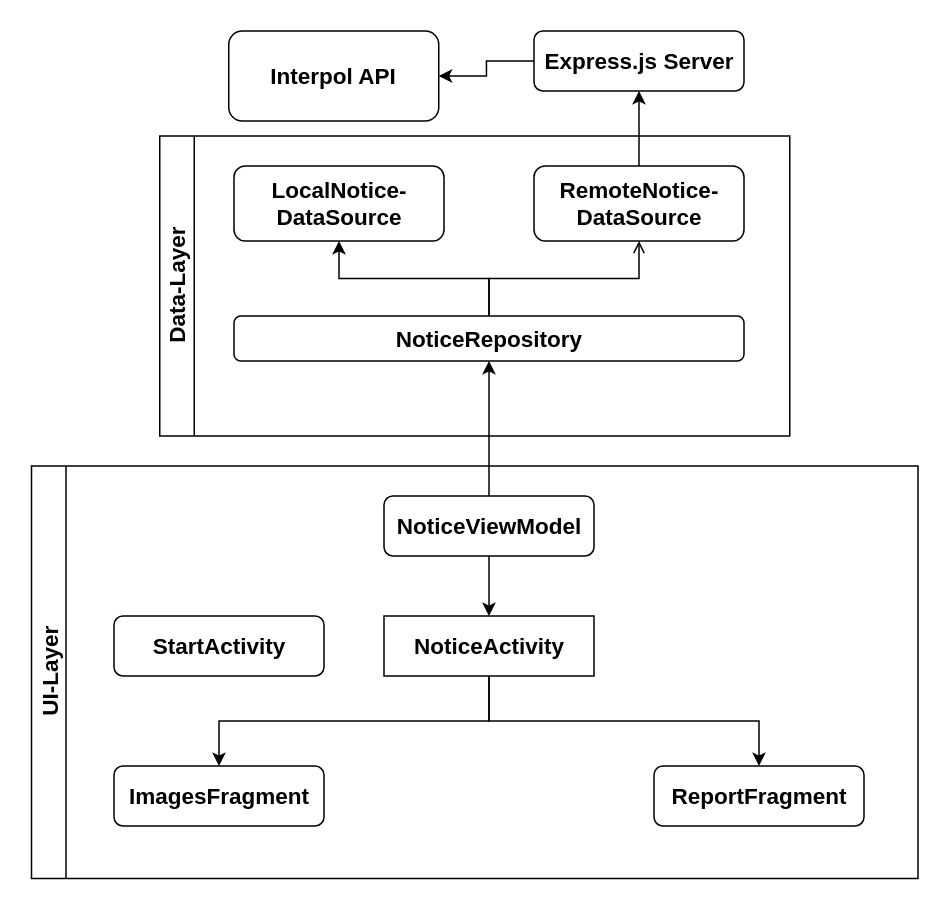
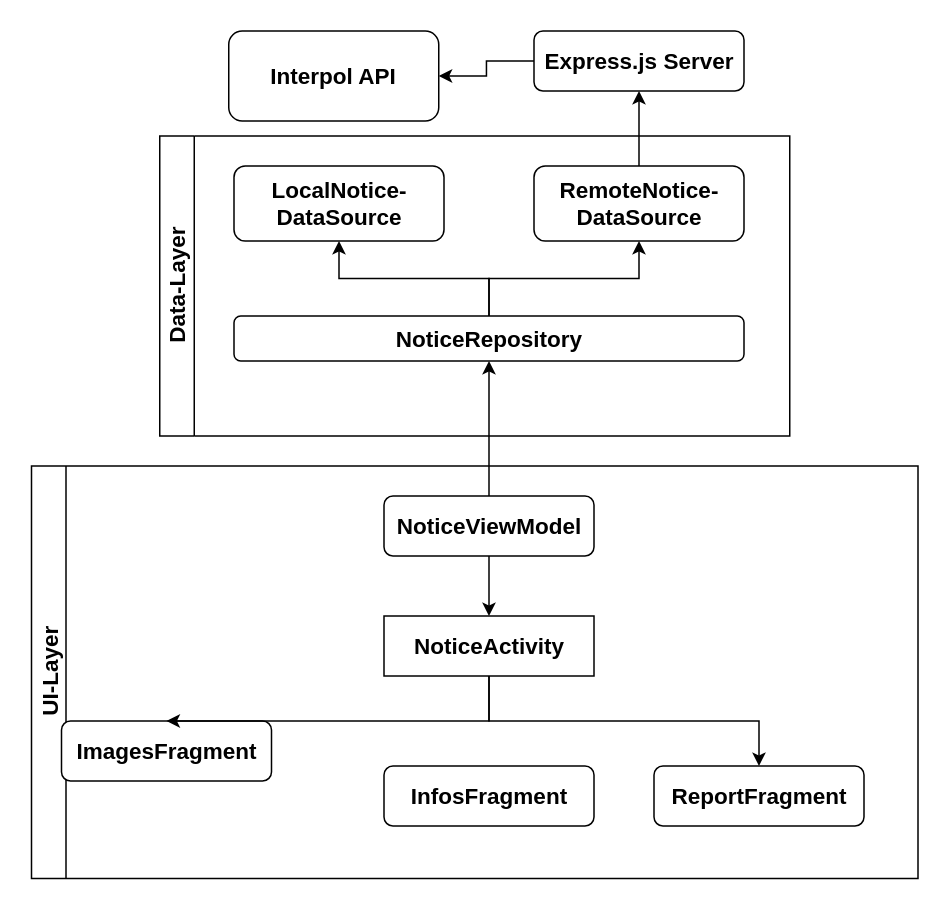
edge "NoticeRepository" -> "RemoteNotice-DataSource": arrowhead open -> classic
node "StartActivity": removed
node "ImagesFragment": moved (219, 796) -> (167, 751)
node "InfosFragment": added
